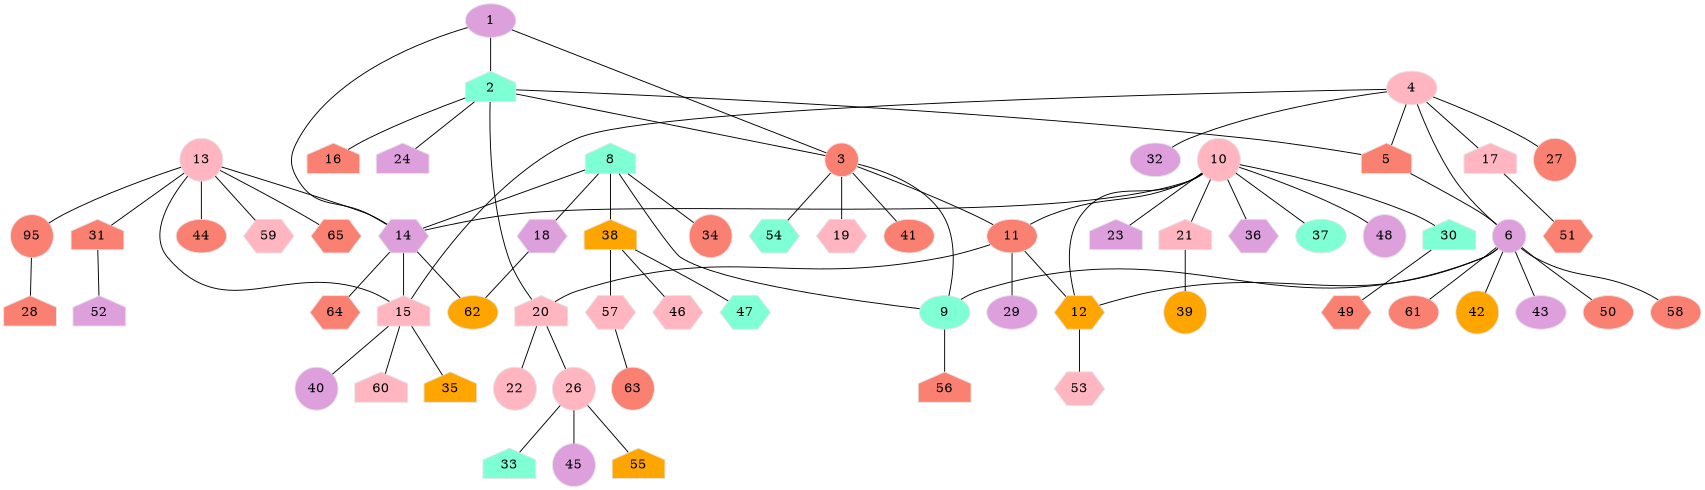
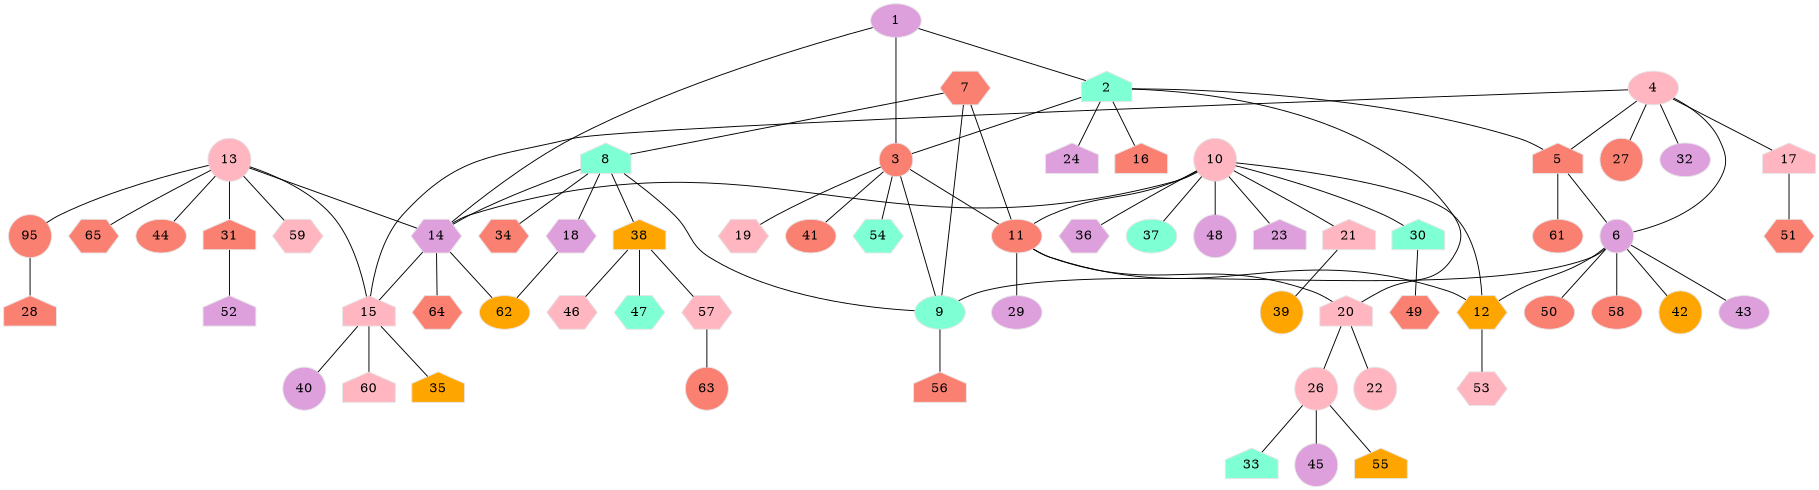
node "7": added
node "34": shape circle -> hexagon
edge "6" -- "61": now "5" -- "61"
